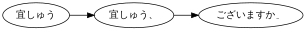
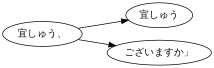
edge "宜しゅう" -> "宜しゅう、": reversed
